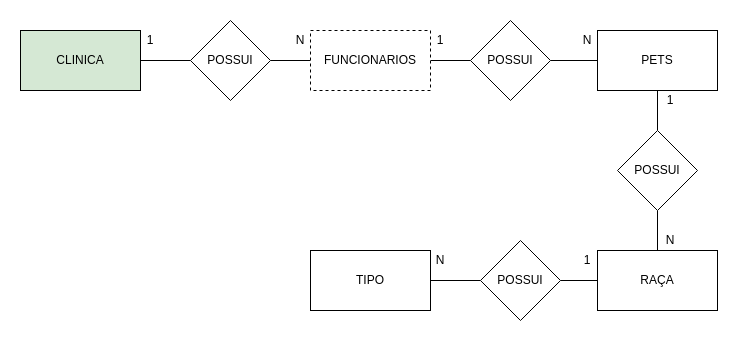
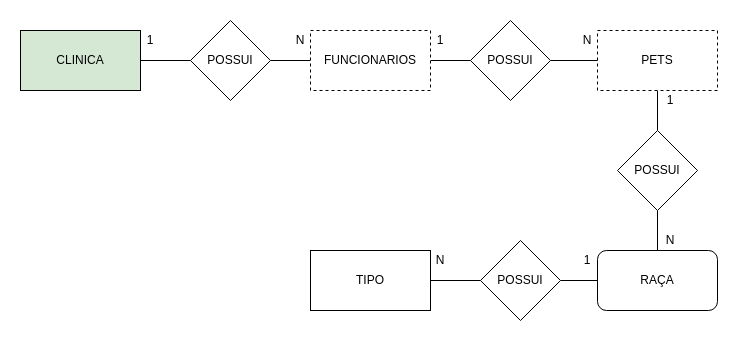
node "PETS": style solid -> dashed
node "RAÇA": shape rectangle -> rounded rectangle
